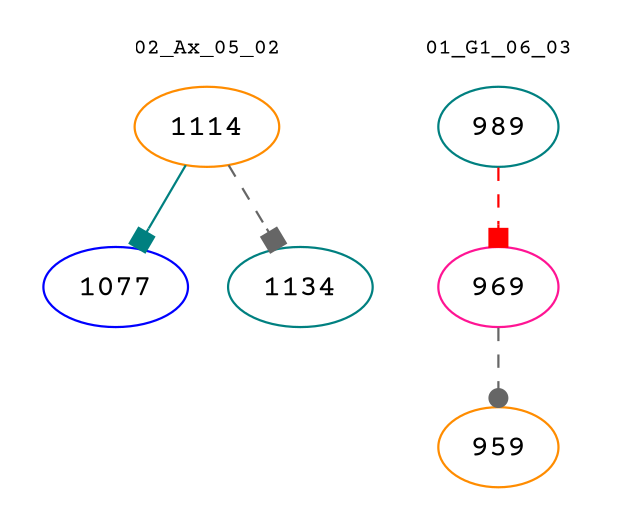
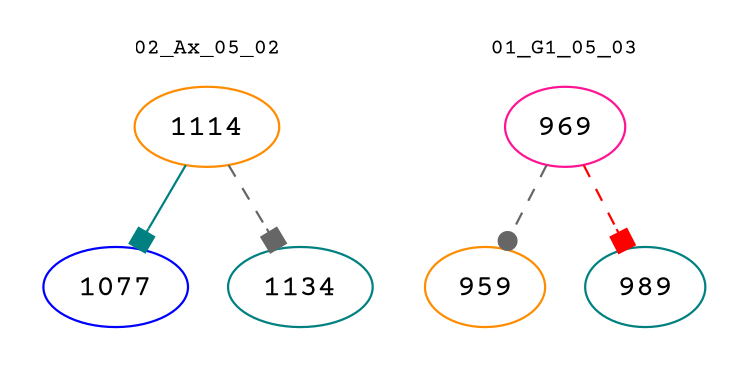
cluster "01_G1_06_03": label "01_G1_06_03" -> "01_G1_05_03"
edge "989" -> "969": reversed
